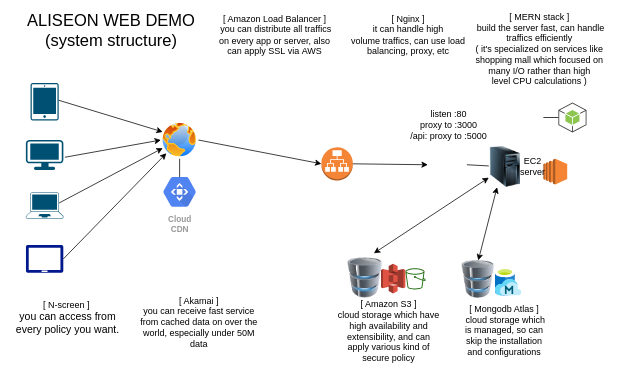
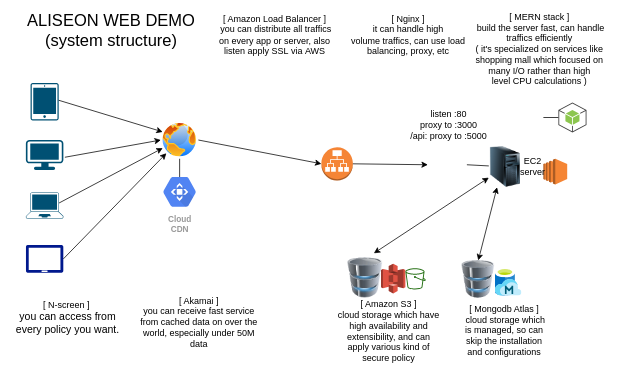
node "[ Amazon Load Balancer ] you can distribute all traffics on every app or server, also can apply SSL via AWS": label "[ Amazon Load Balancer ] you can distribute all traffics on every app or server, also can apply SSL via AWS" -> "[ Amazon Load Balancer ] you can distribute all traffics on every app or server, also listen apply SSL via AWS"
